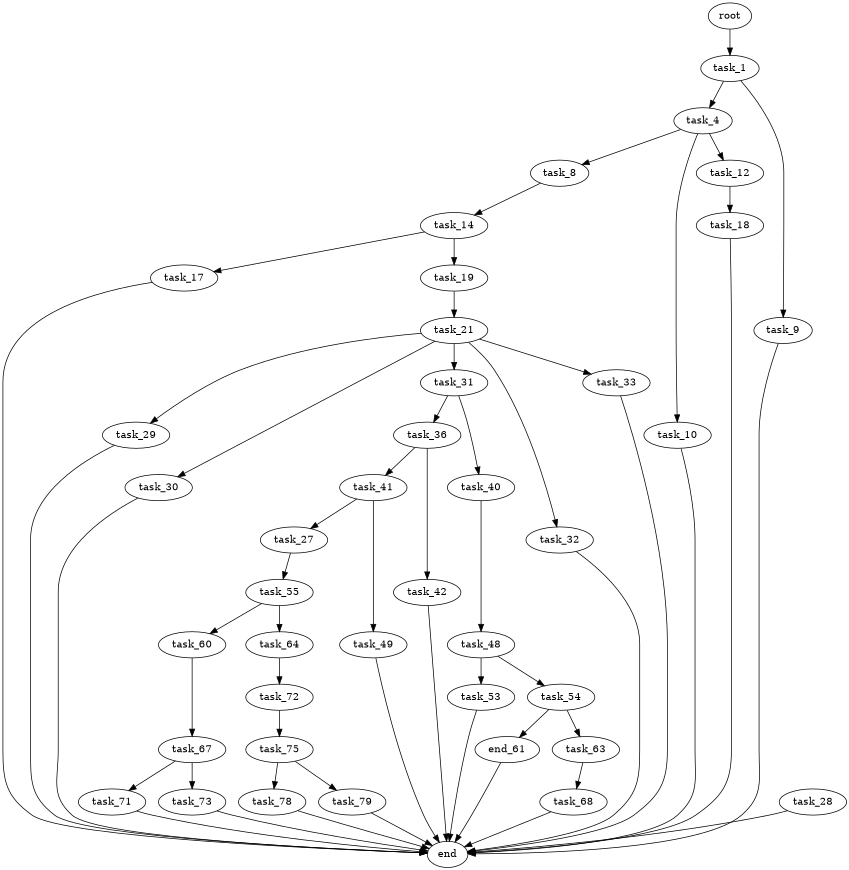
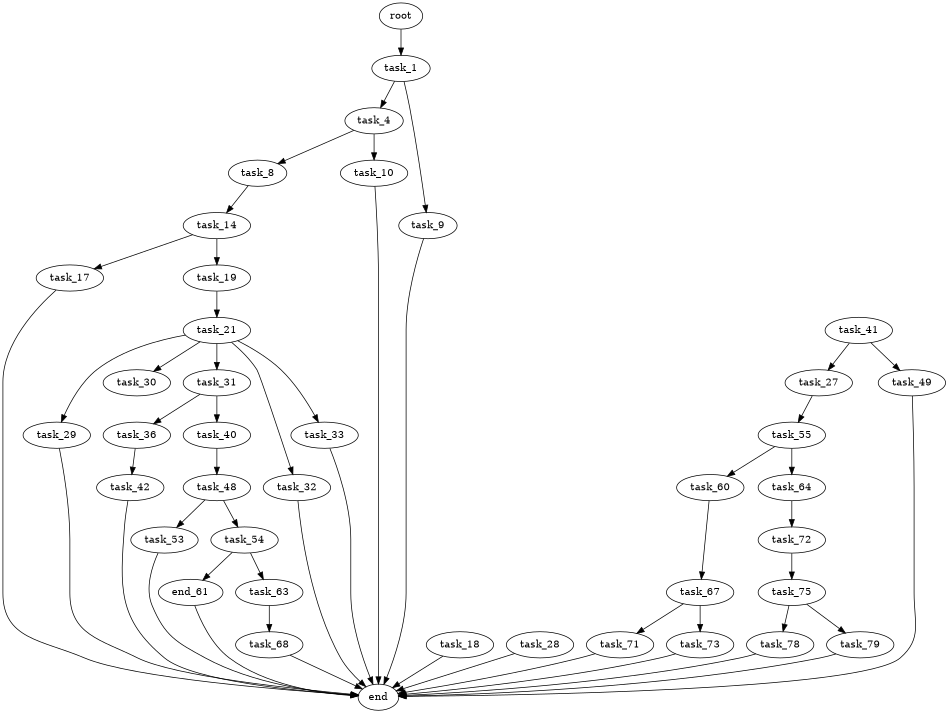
node "task_12": removed
edge "task_36" -> "task_41": removed
edge "task_30" -> "end": removed
